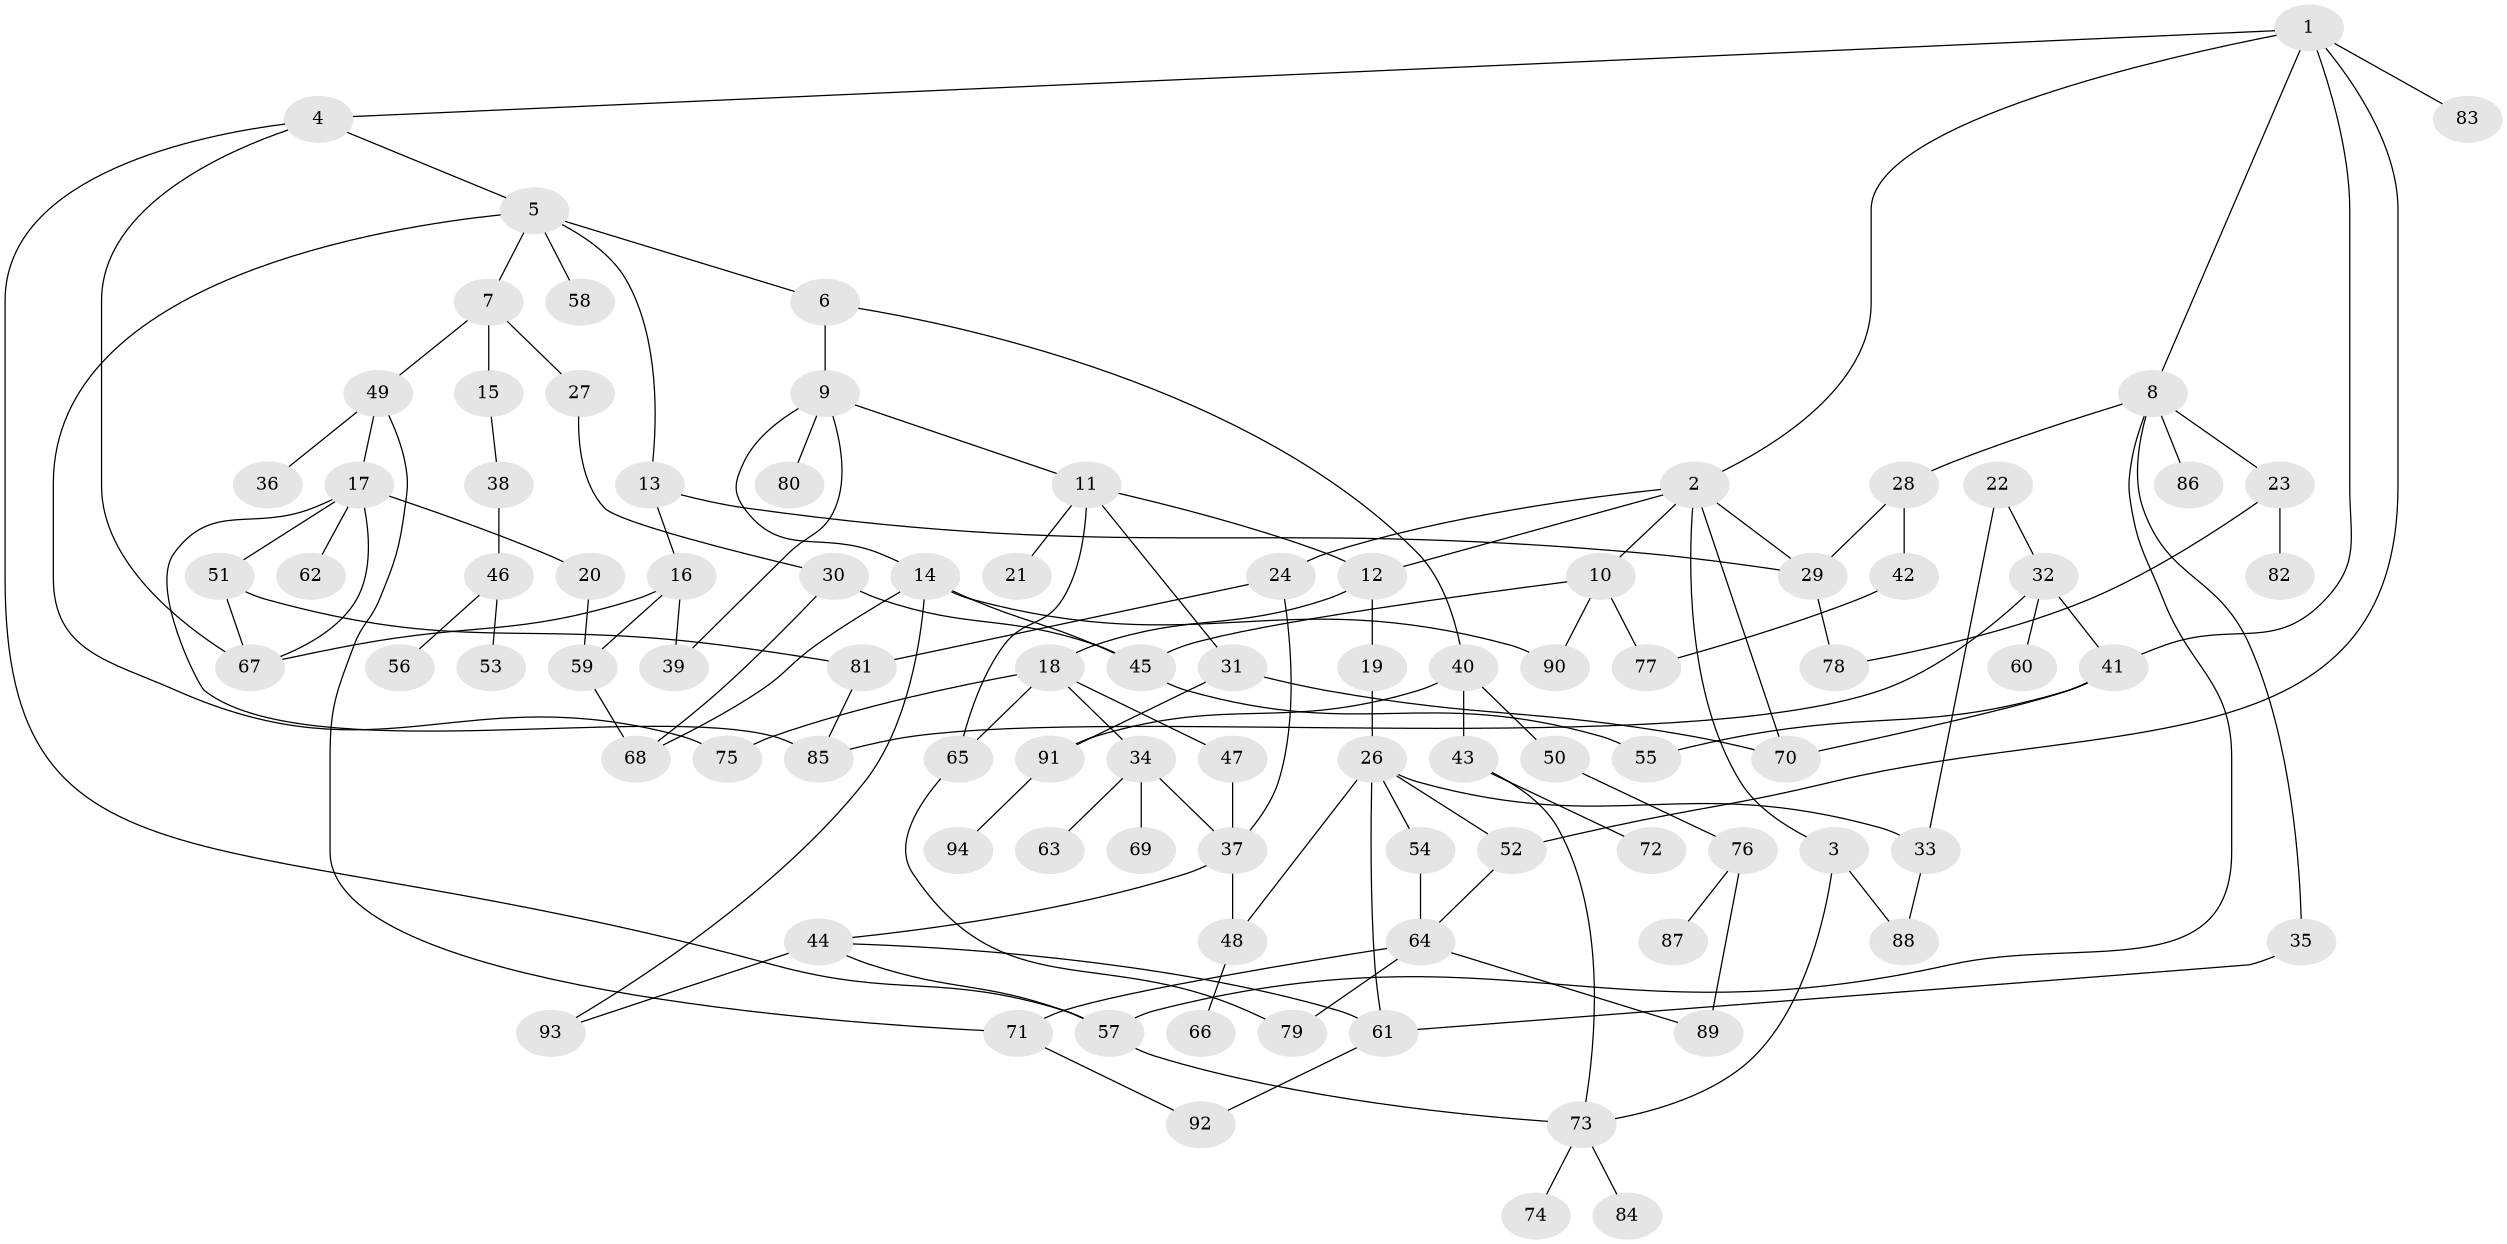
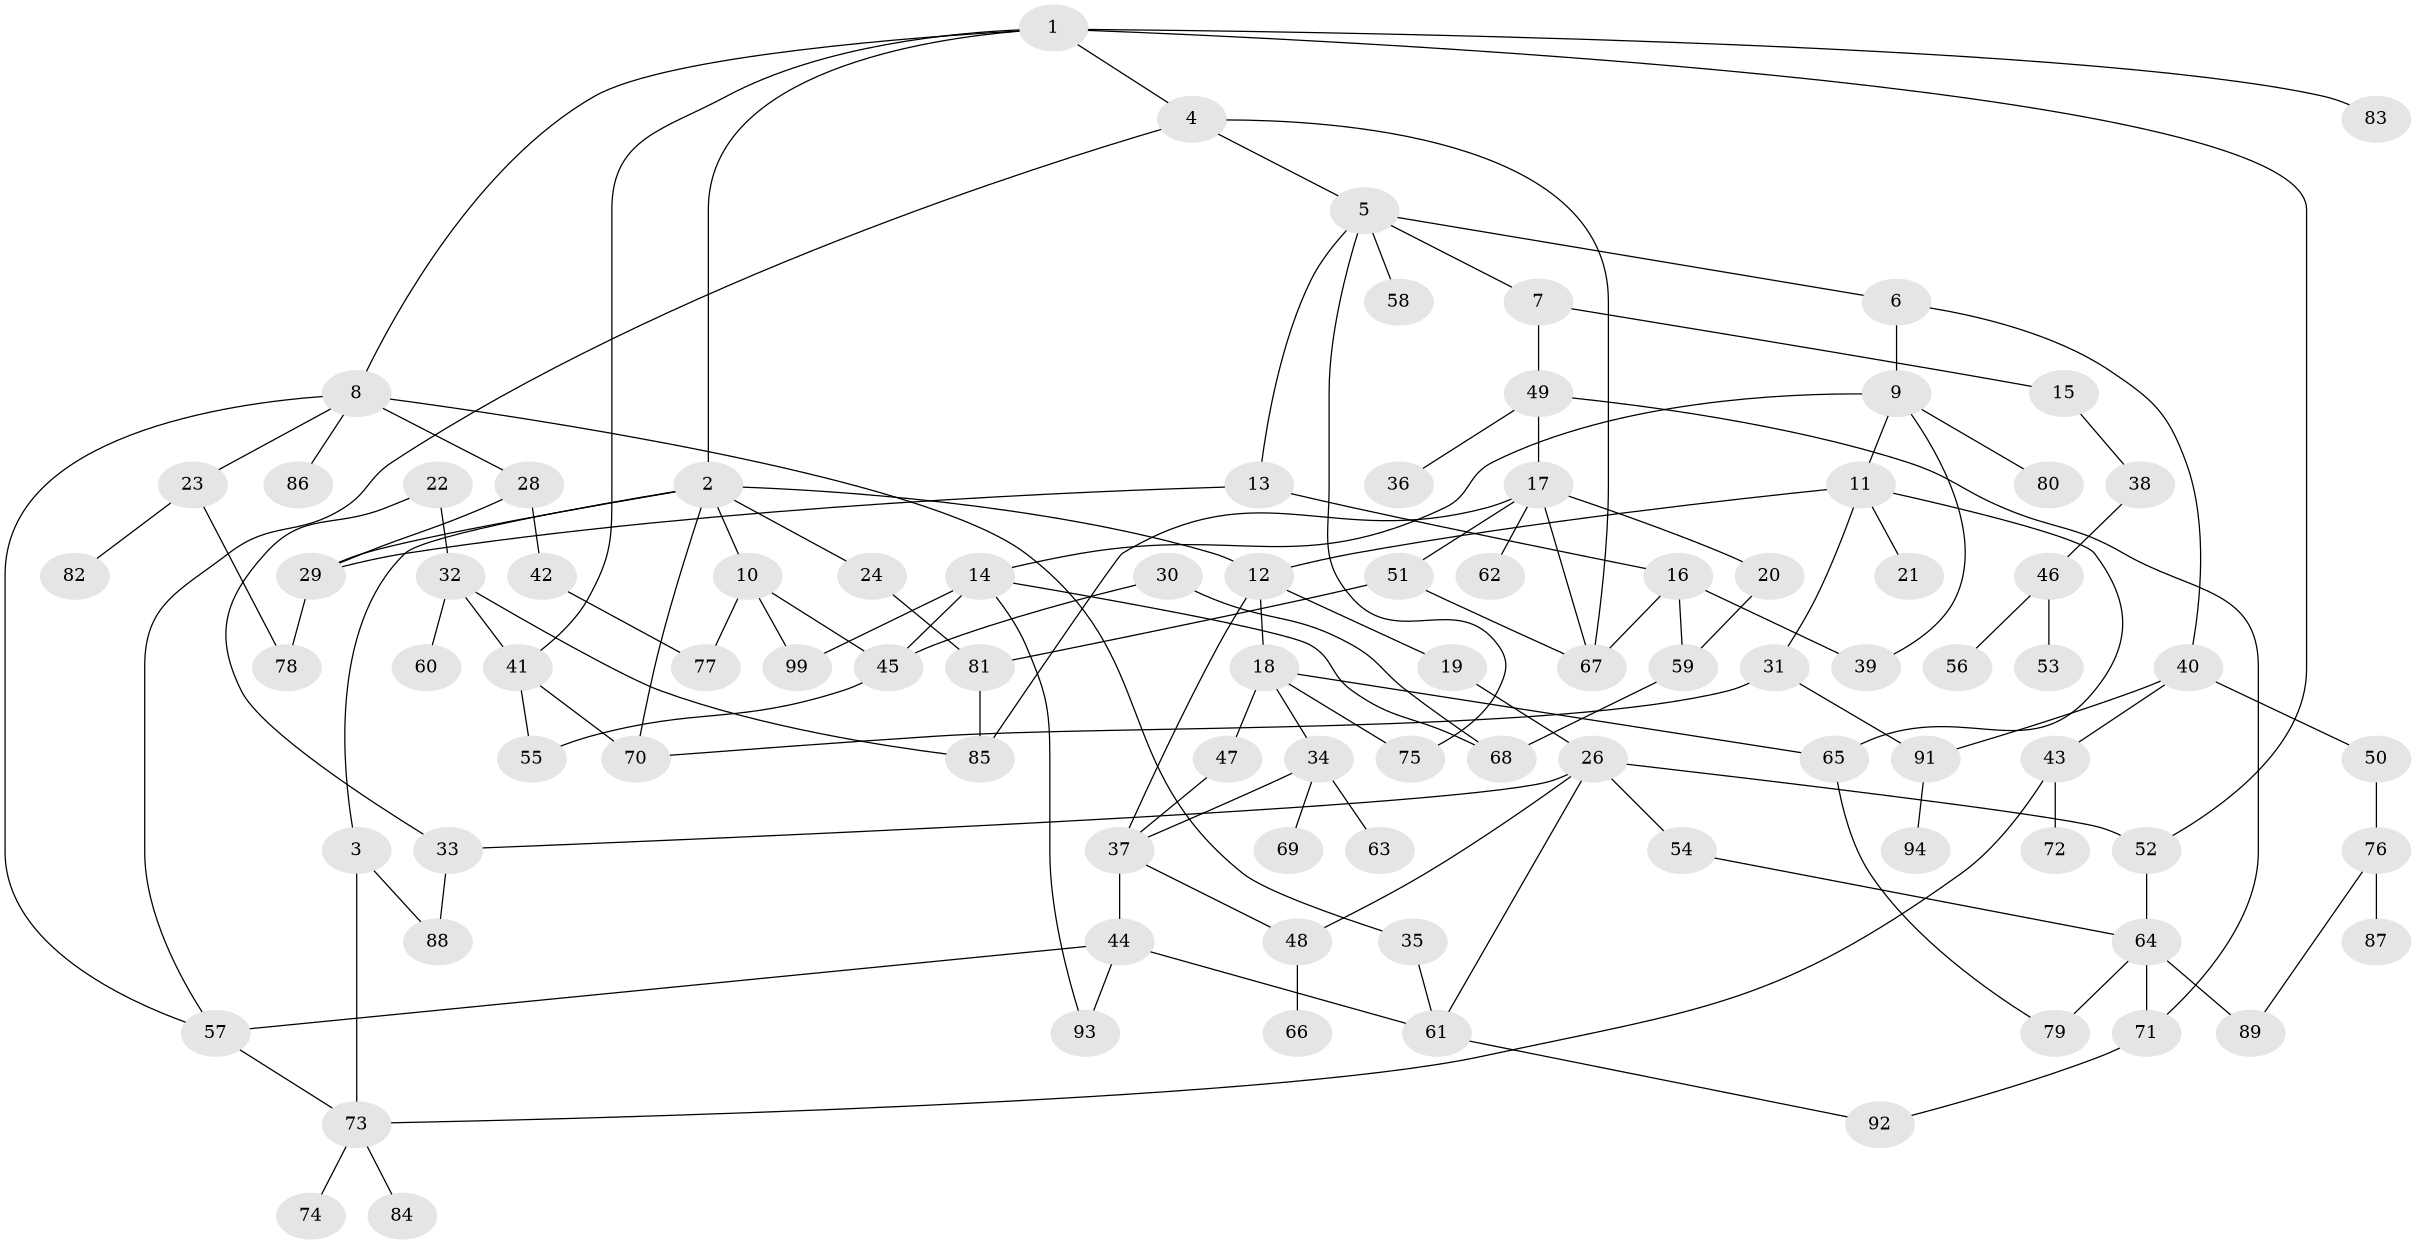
node "27": removed
node "90": label "90" -> "99"
edge "24" -- "37": now "12" -- "37"
